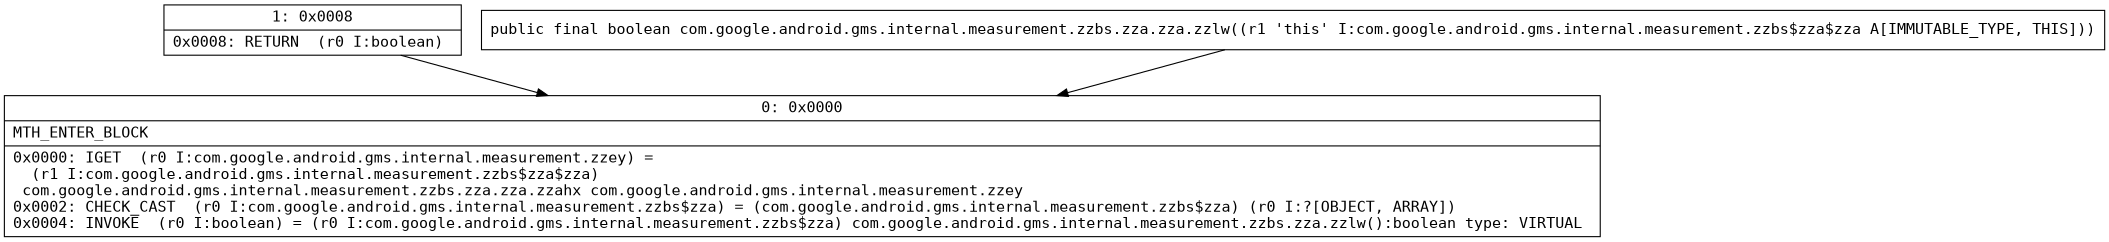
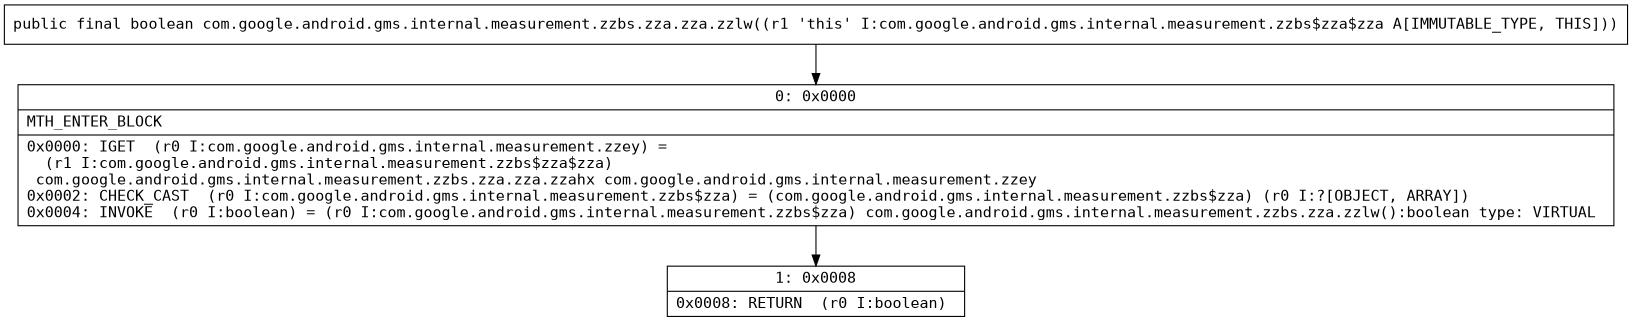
edge "1: 0x0008" -> "0: 0x0000": reversed
